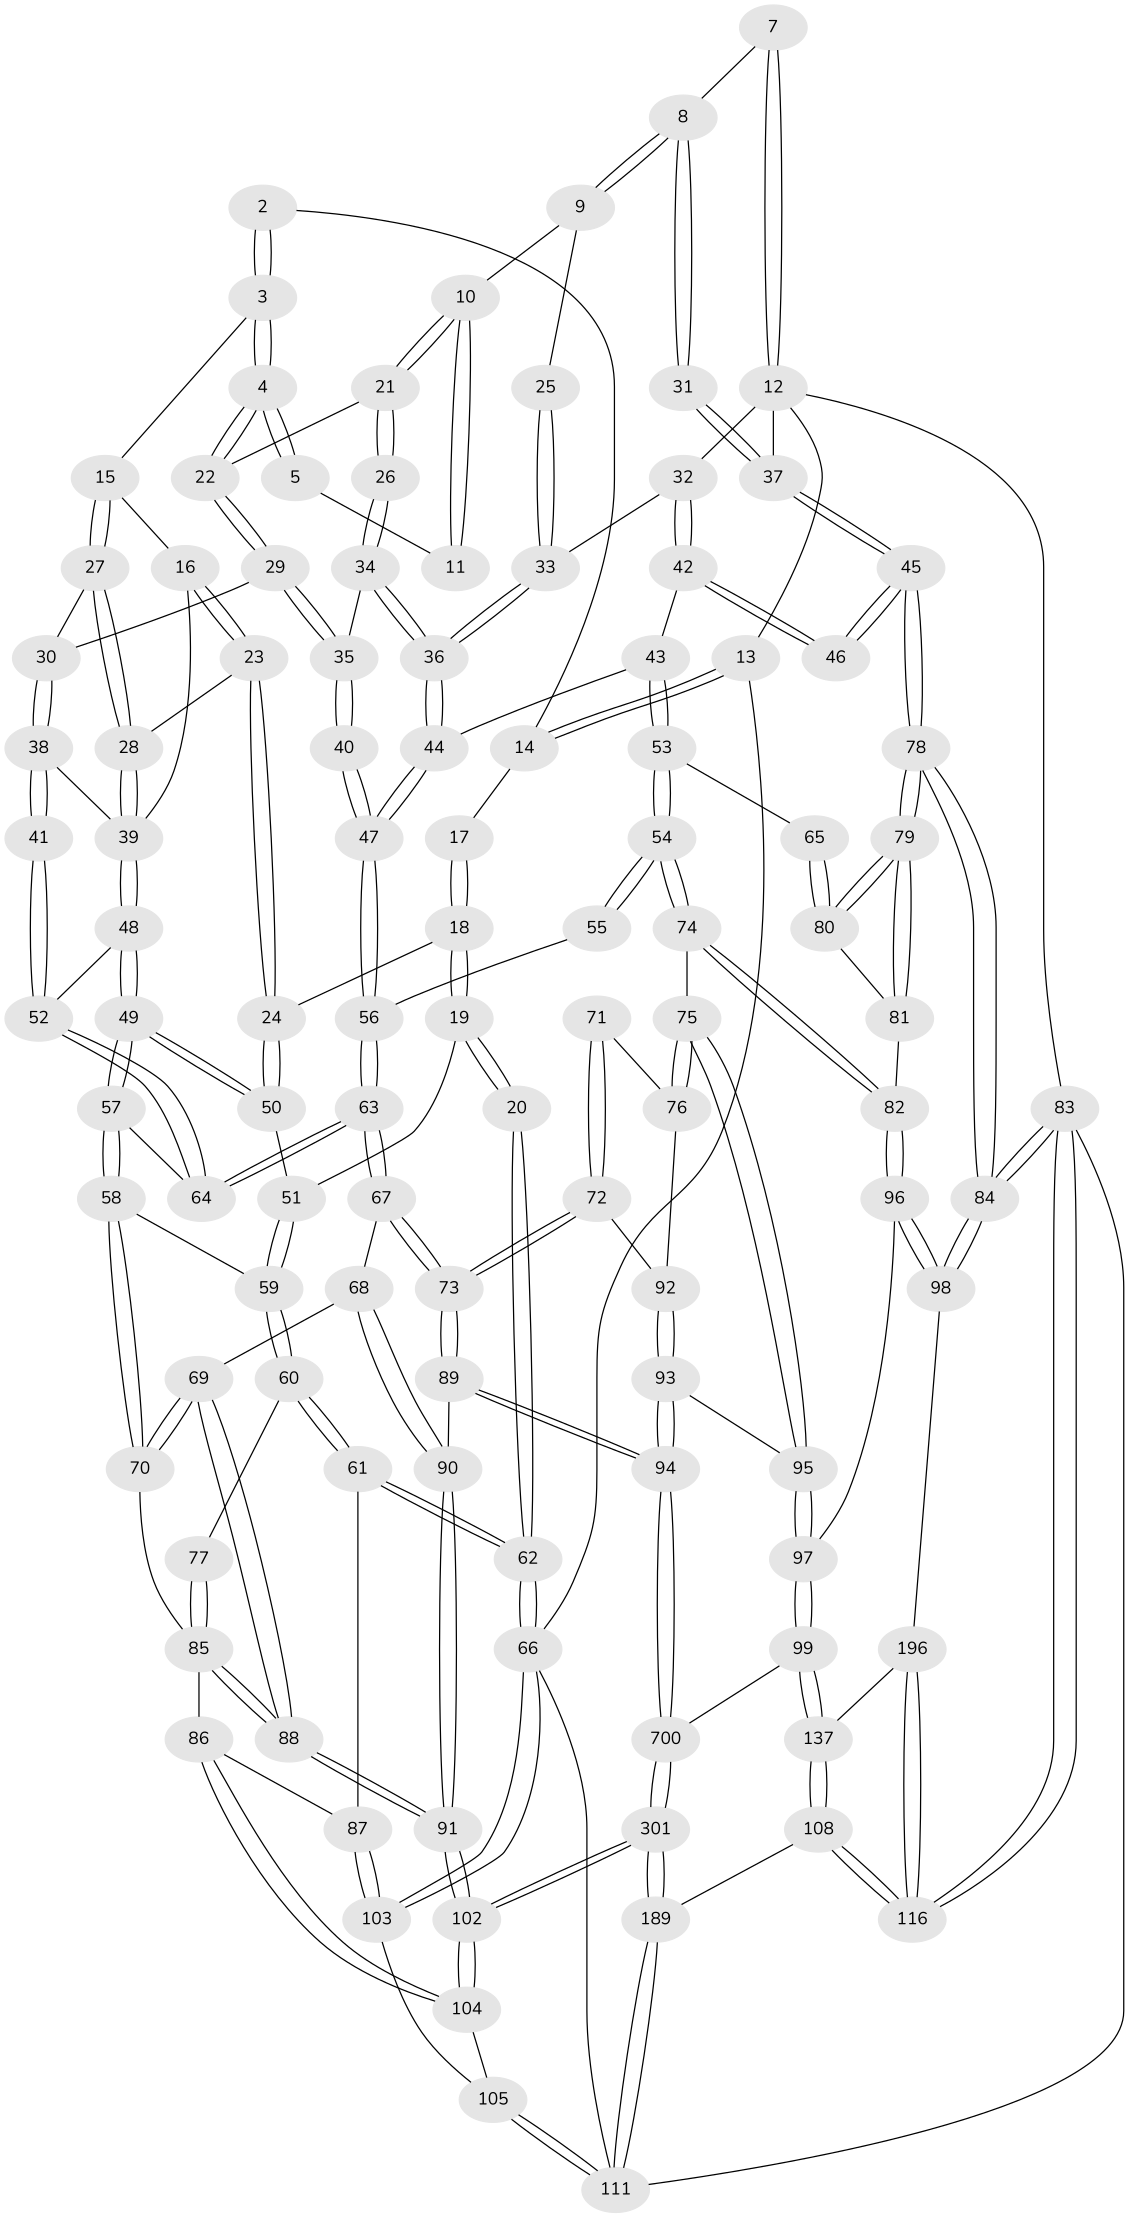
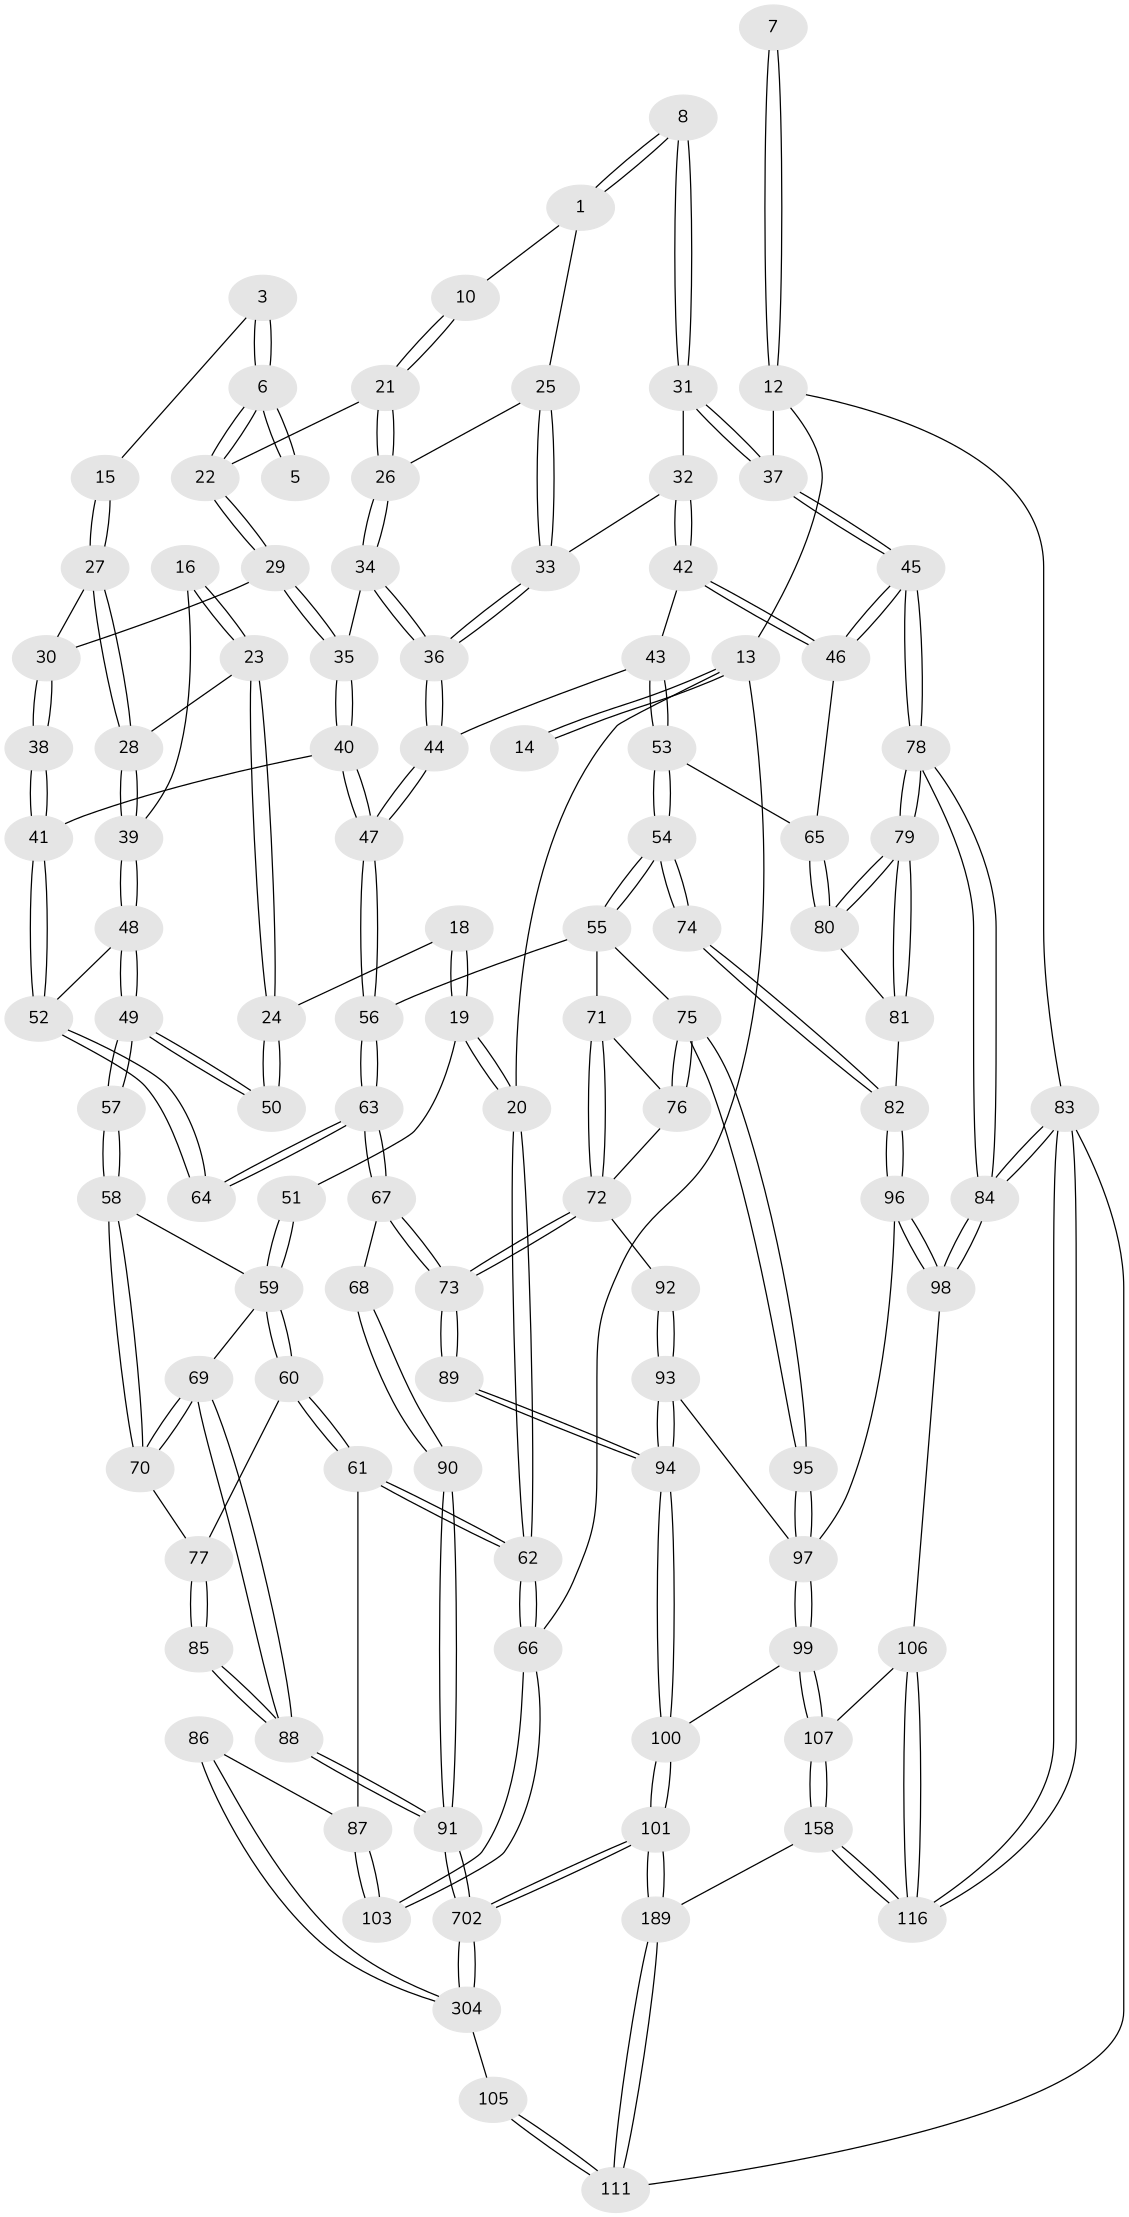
edge "7" -- "8": removed
node "2": removed
node "9": label "9" -> "1"
node "4": label "4" -> "6"
edge "12" -- "32": now "31" -- "32"
edge "25" -- "26": added
edge "15" -- "16": removed
node "11": removed
edge "46" -- "65": added
edge "40" -- "41": added
edge "38" -- "39": removed
node "17": removed
edge "13" -- "20": added
edge "55" -- "71": added
edge "74" -- "75": now "55" -- "75"
edge "50" -- "51": removed
edge "57" -- "64": removed
edge "76" -- "92": now "76" -- "72"
edge "68" -- "69": now "59" -- "69"
edge "89" -- "90": removed
edge "93" -- "95": now "93" -- "97"
edge "70" -- "85": now "70" -- "77"
node "196": label "196" -> "106"
edge "85" -- "86": removed
node "700": label "700" -> "100"
node "137": label "137" -> "107"
node "301": label "301" -> "101"
node "108": label "108" -> "158"
edge "66" -- "111": removed
node "102": label "102" -> "702"
node "104": label "104" -> "304"
edge "103" -- "105": removed
